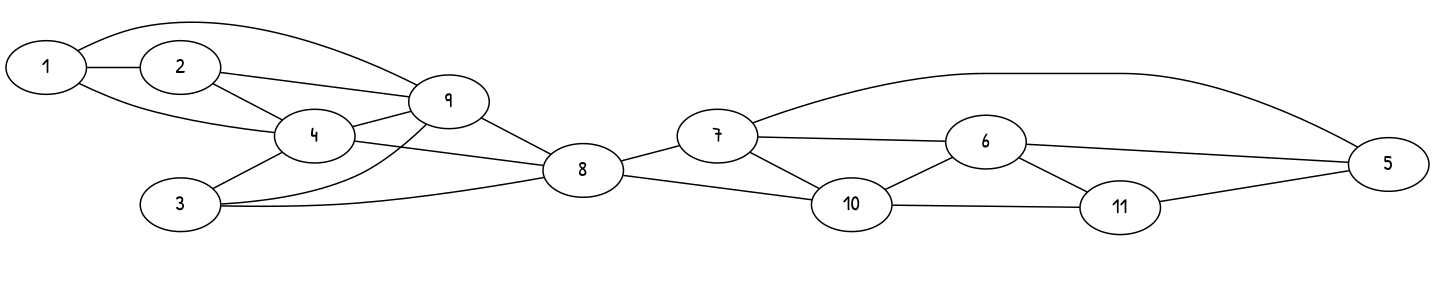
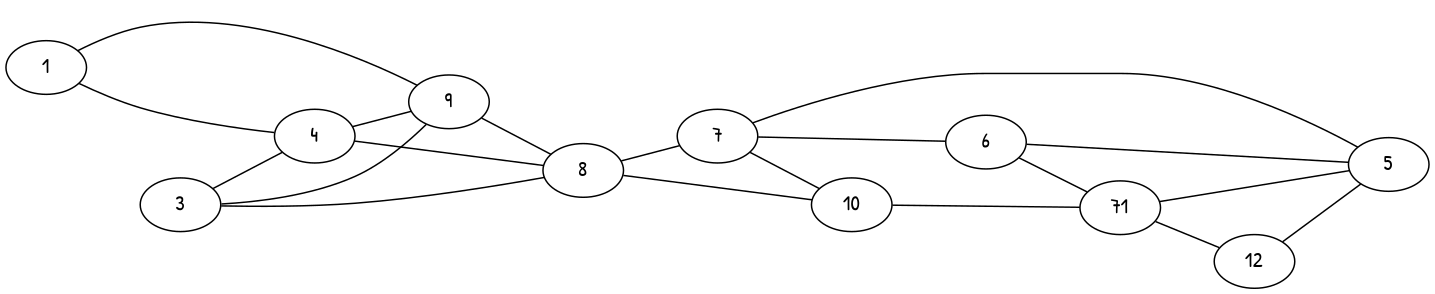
node "2": removed
edge "6" -- "10": removed
node "11": label "11" -> "71"
node "12": added
